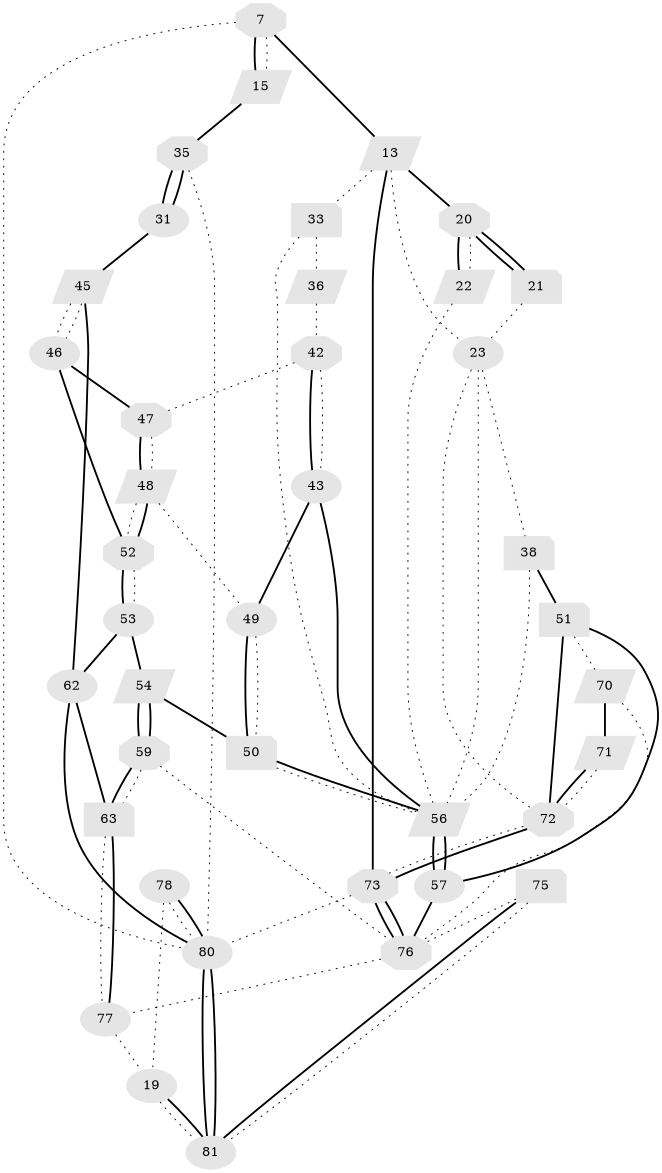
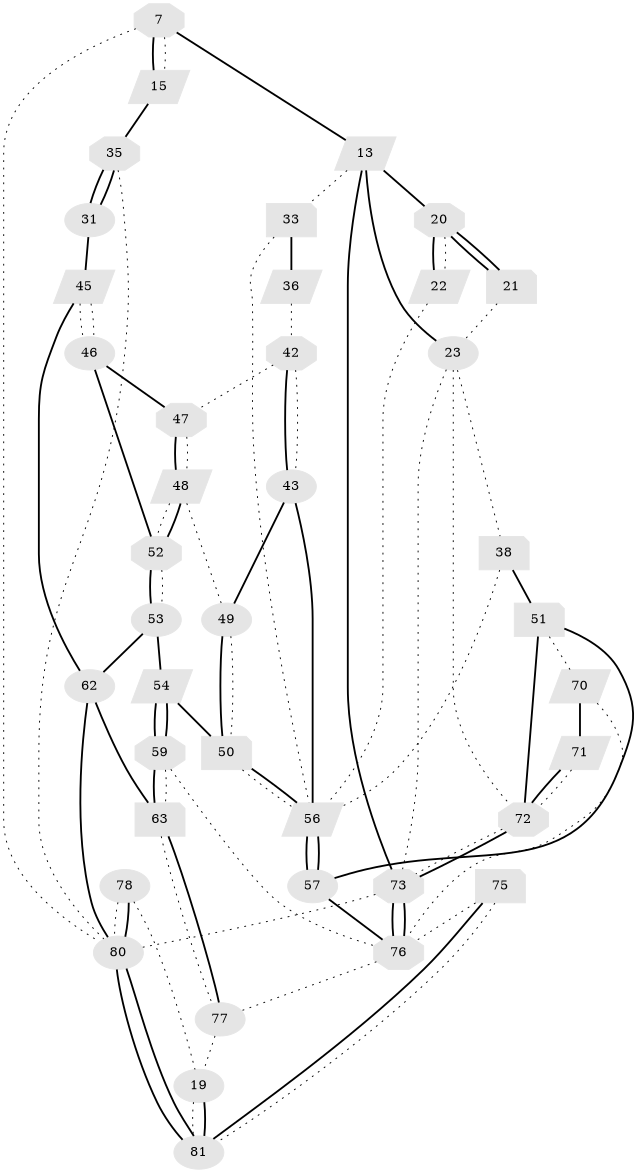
edge "33" -- "36": style dotted -> bold
edge "13" -- "23": style dotted -> bold
edge "23" -- "56": now "23" -- "73"
